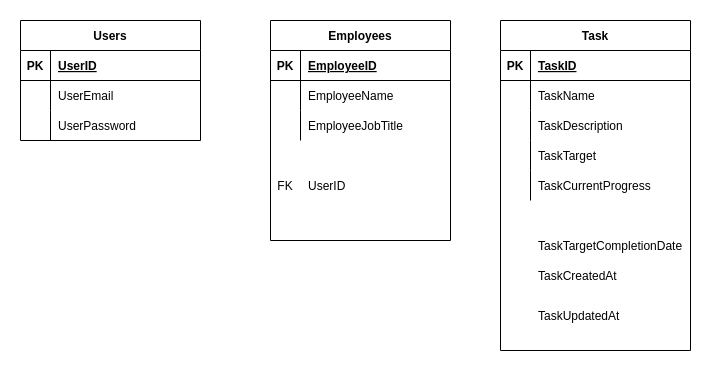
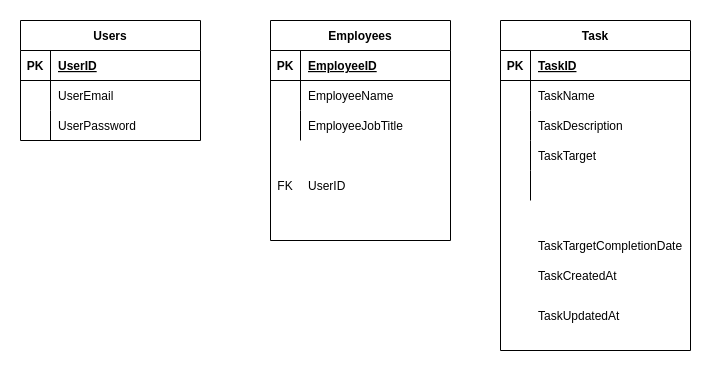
node "TaskCurrentProgress": removed
